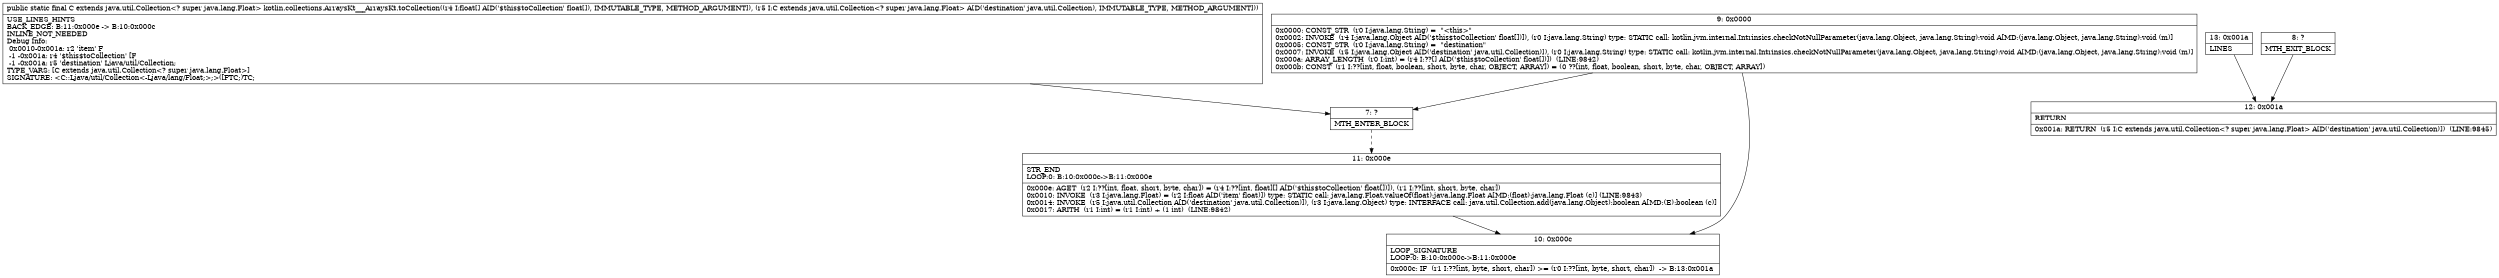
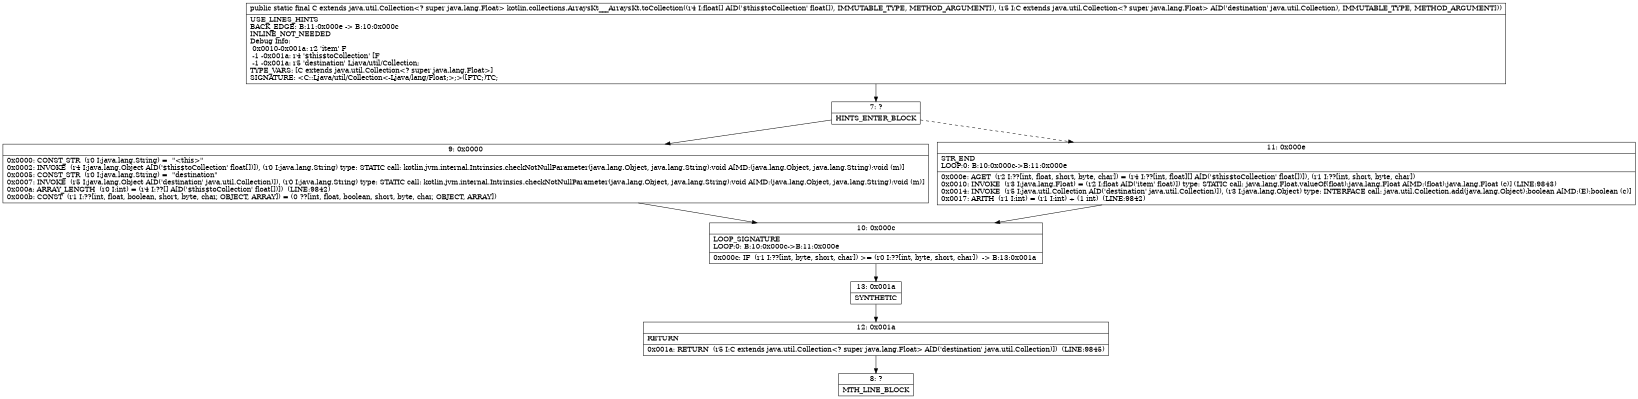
node "13: 0x001a": text "LINES" -> "SYNTHETIC"
node "8: ?": text "MTH_EXIT_BLOCK" -> "MTH_LINE_BLOCK"
edge "8: ?" -> "12: 0x001a": reversed
edge "9: 0x0000" -> "7: ?": reversed
node "7: ?": text "MTH_ENTER_BLOCK" -> "HINTS_ENTER_BLOCK"
edge "10: 0x000c" -> "13: 0x001a": added
